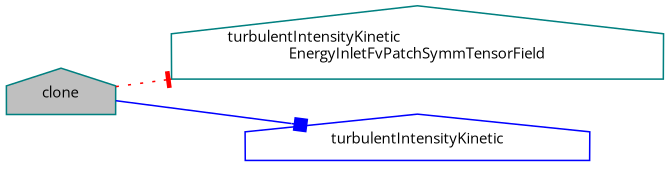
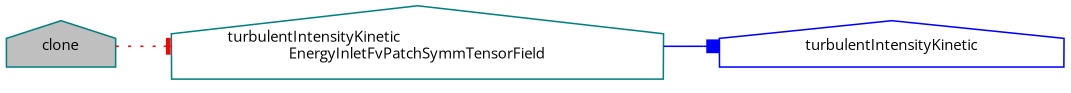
edge "clone" -> "turbulentIntensityKinetic": now "turbulentIntensityKinetic EnergyInletFvPatchSymmTensorField" -> "turbulentIntensityKinetic"
